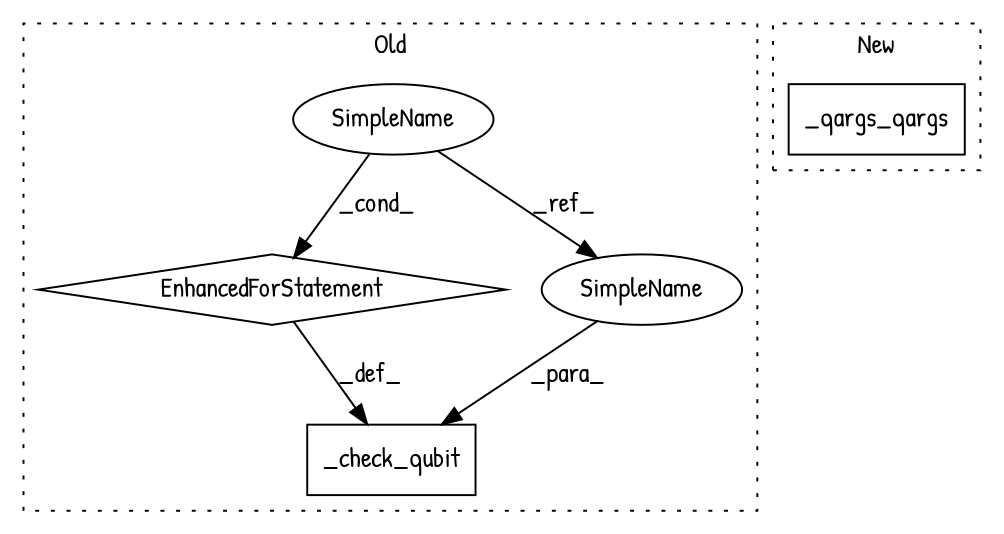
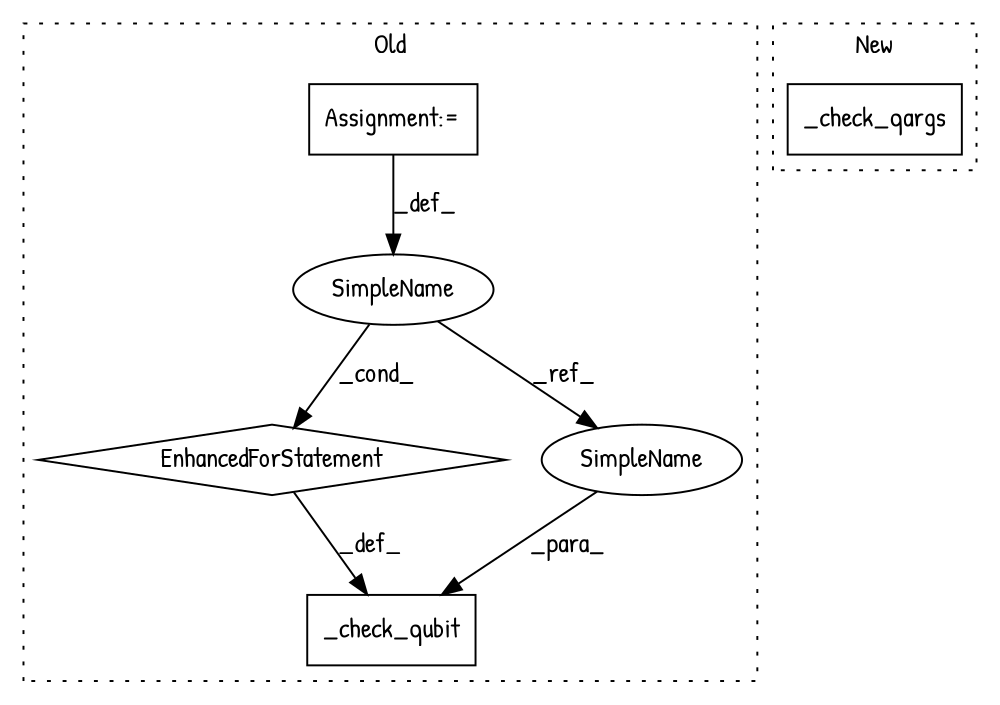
node "Assignment:=": added
node "_qargs_qargs": label "_qargs_qargs" -> "_check_qargs"
